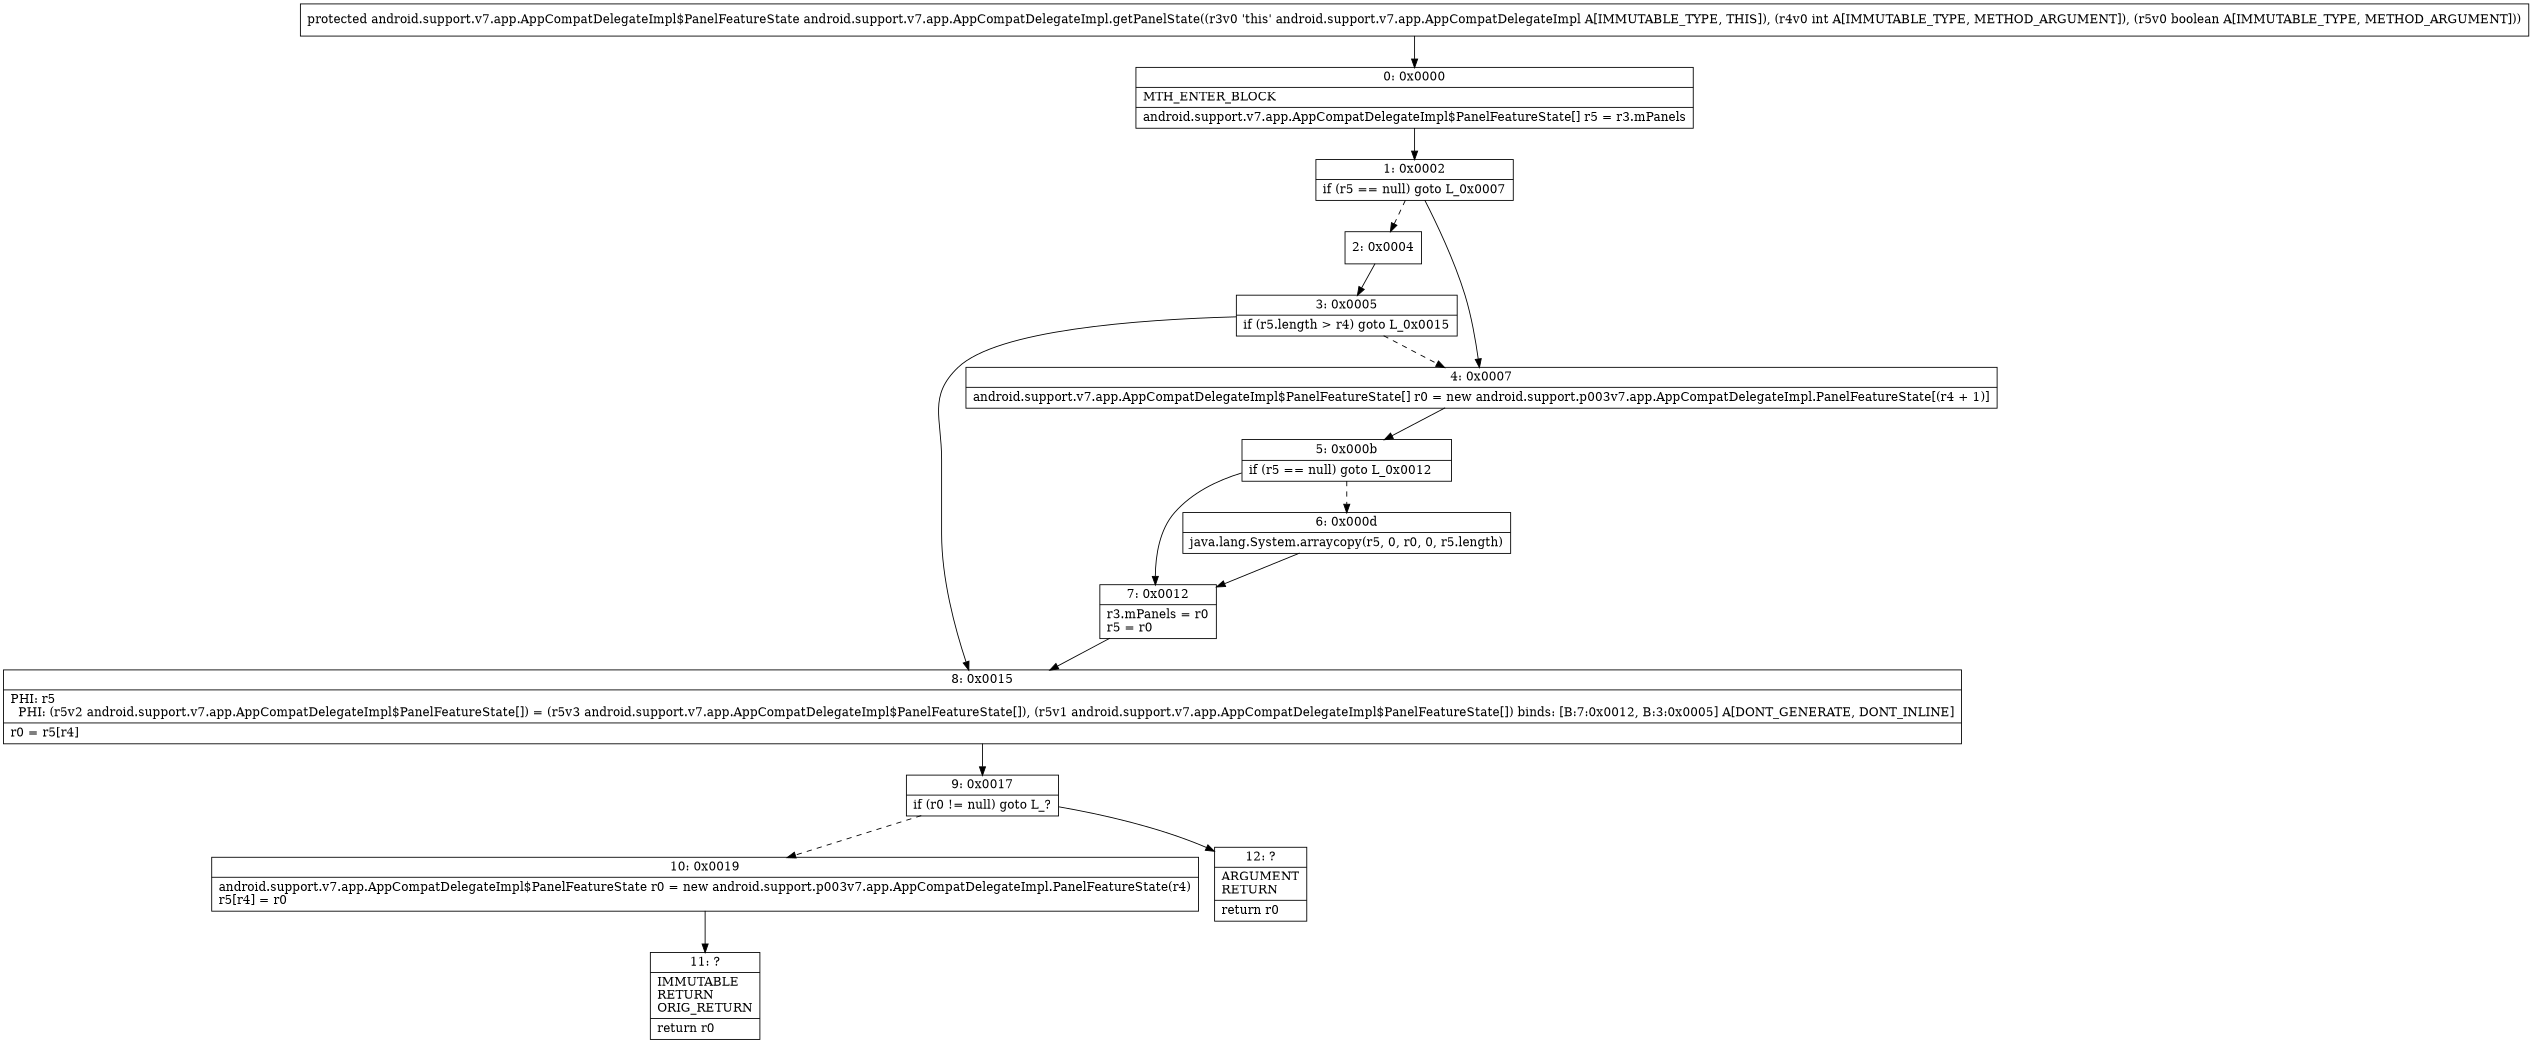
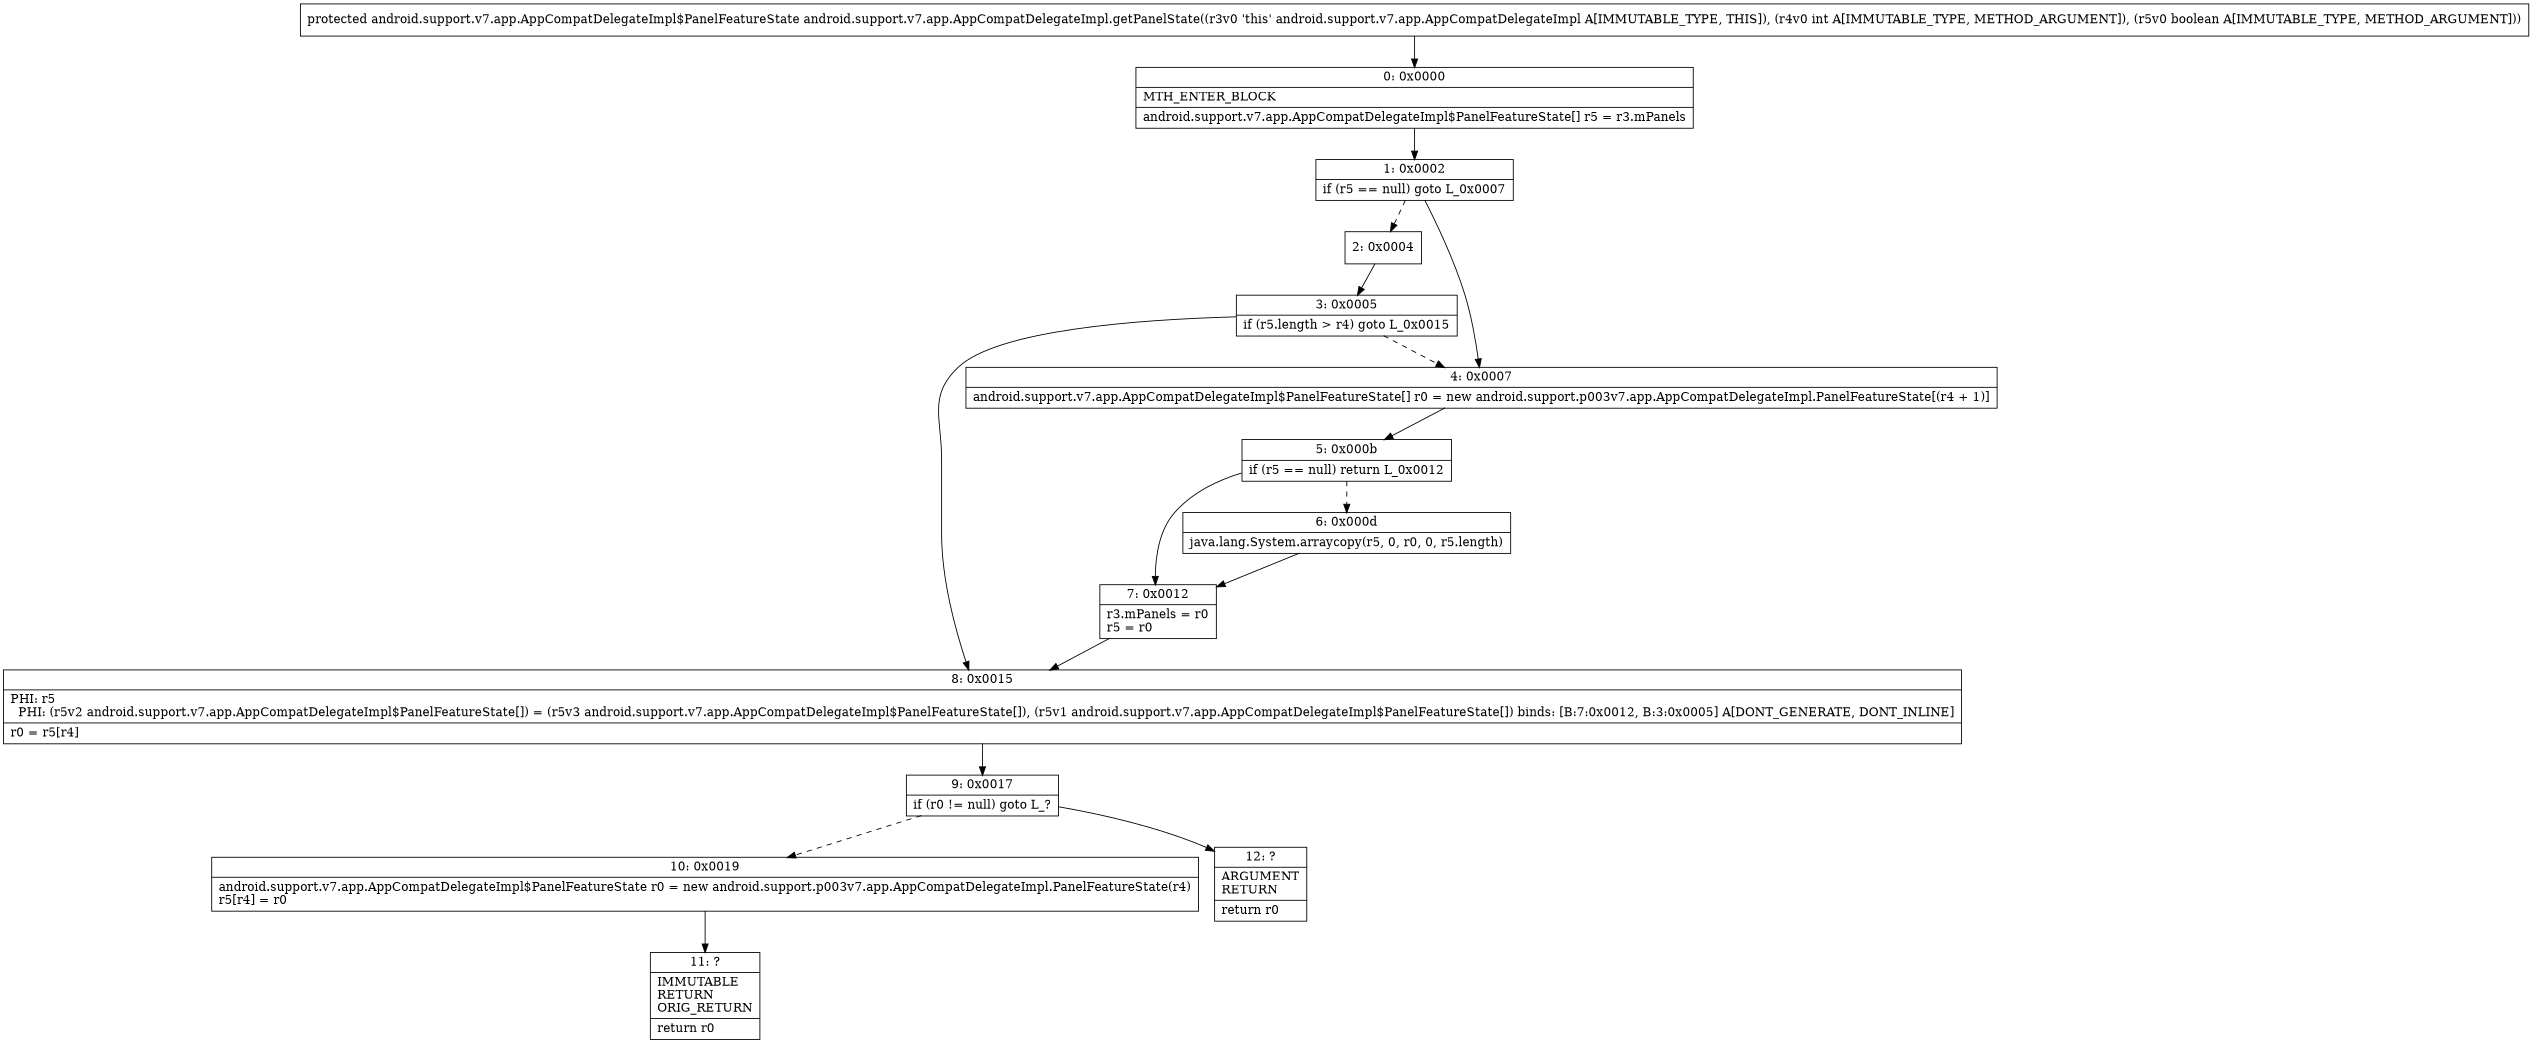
node "5: 0x000b": text "if (r5 == null) goto L_0x0012" -> "if (r5 == null) return L_0x0012"
